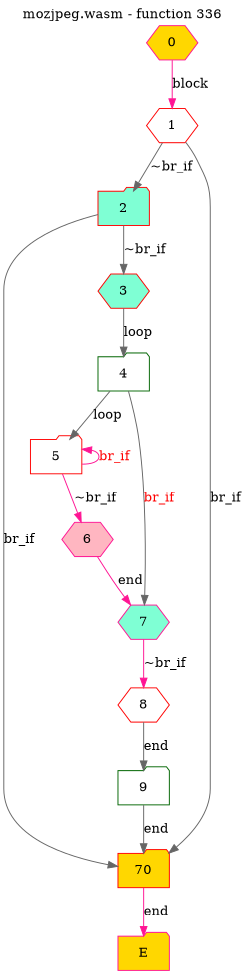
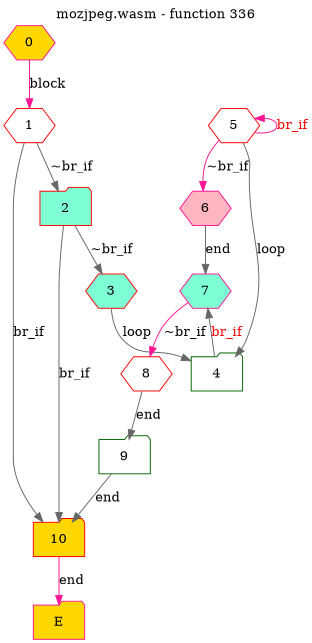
edge "4" -> "5": reversed
node "5": shape folder -> hexagon
edge "6" -> "7": color deeppink -> gray40
node "70": label "70" -> "10"
